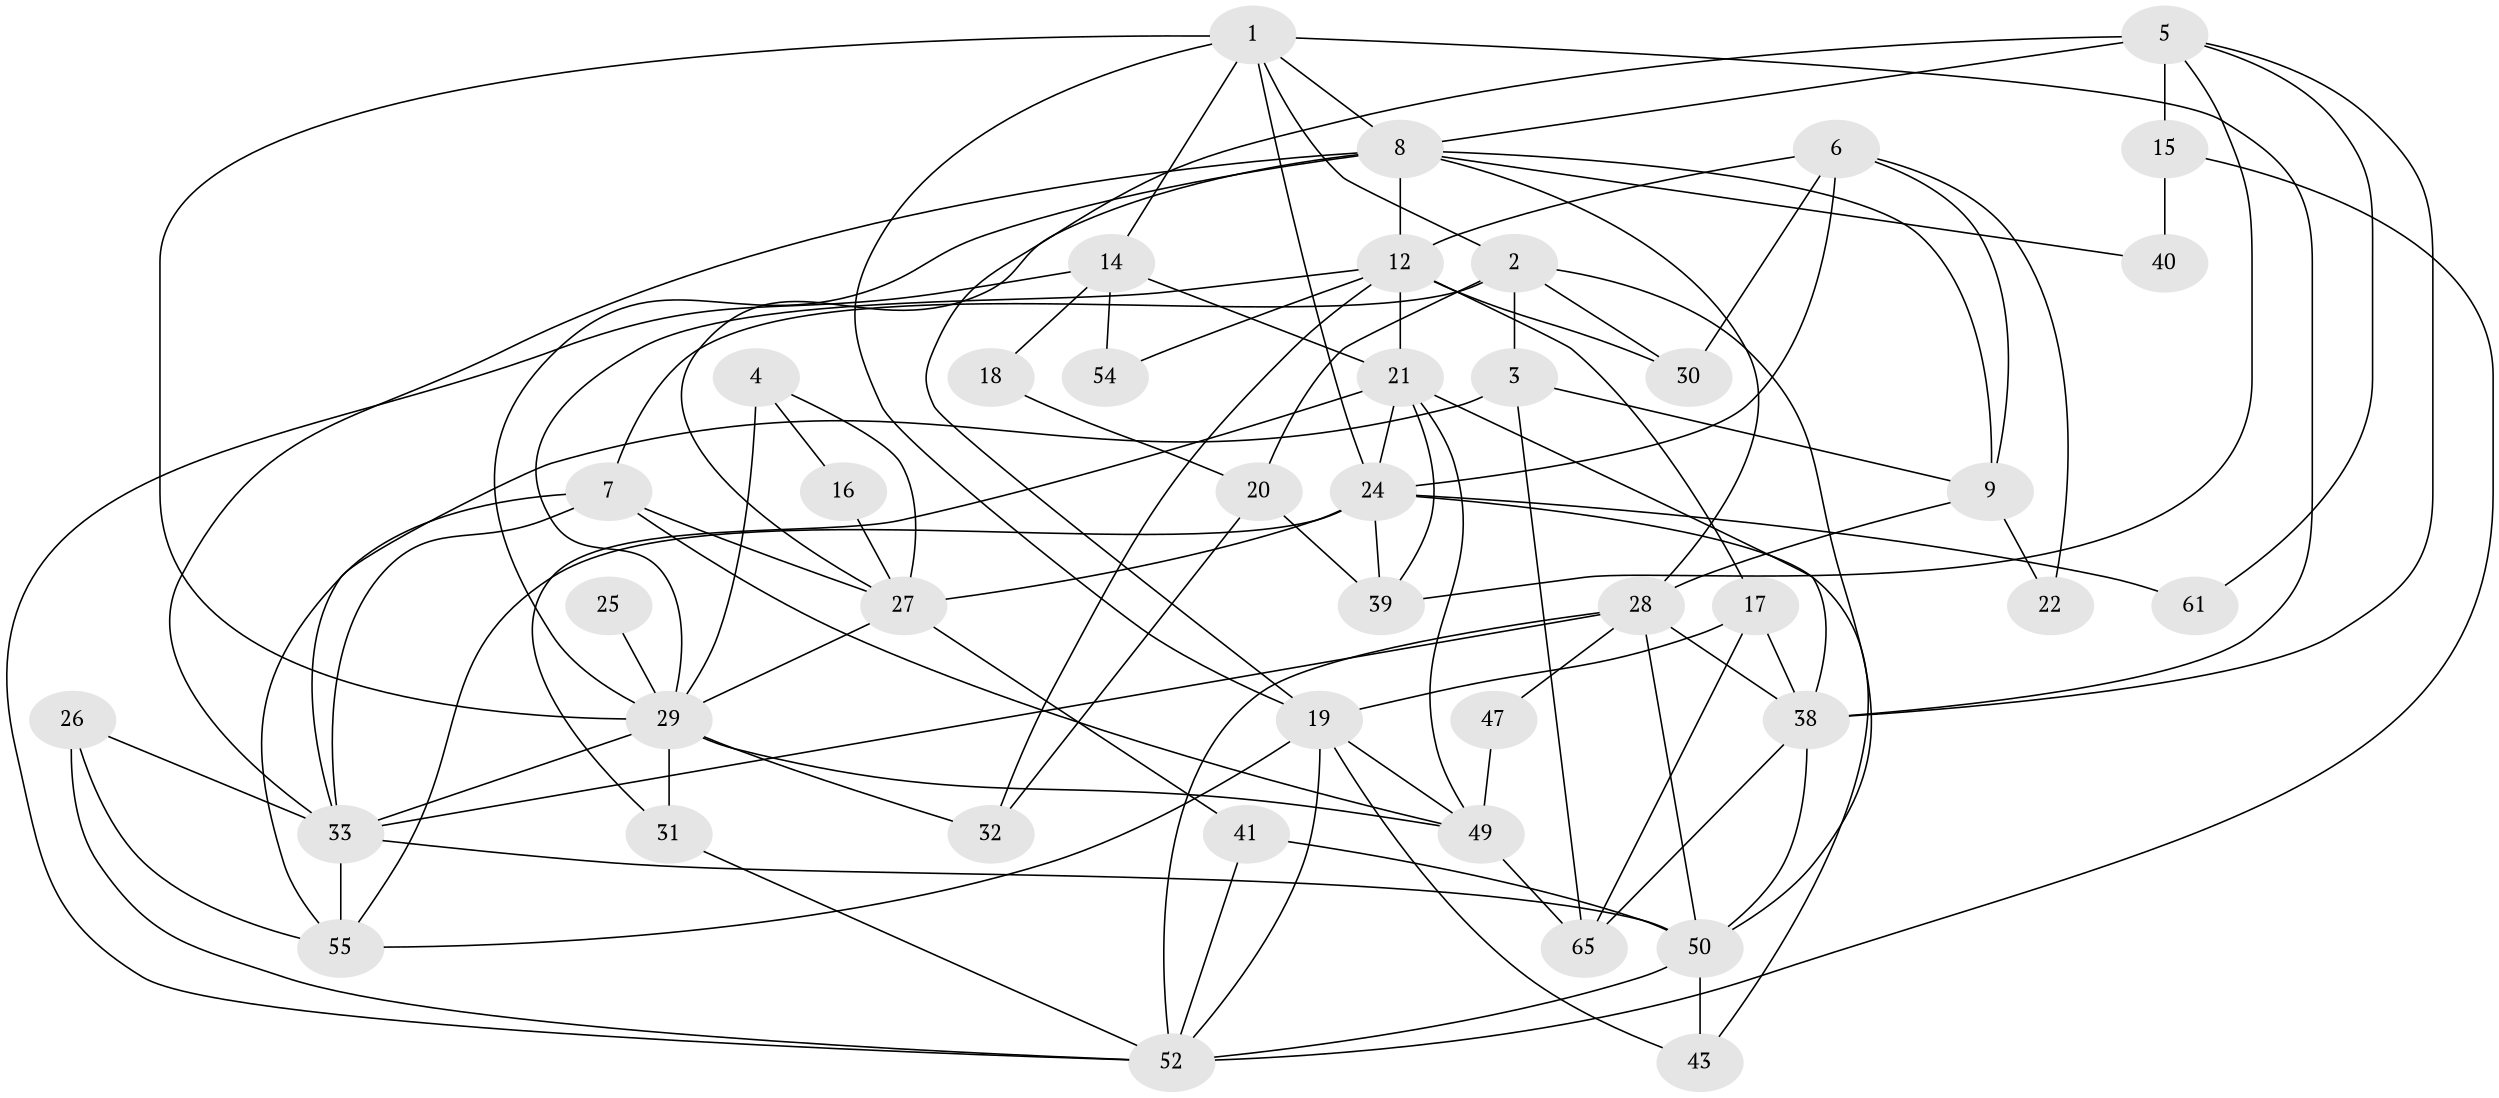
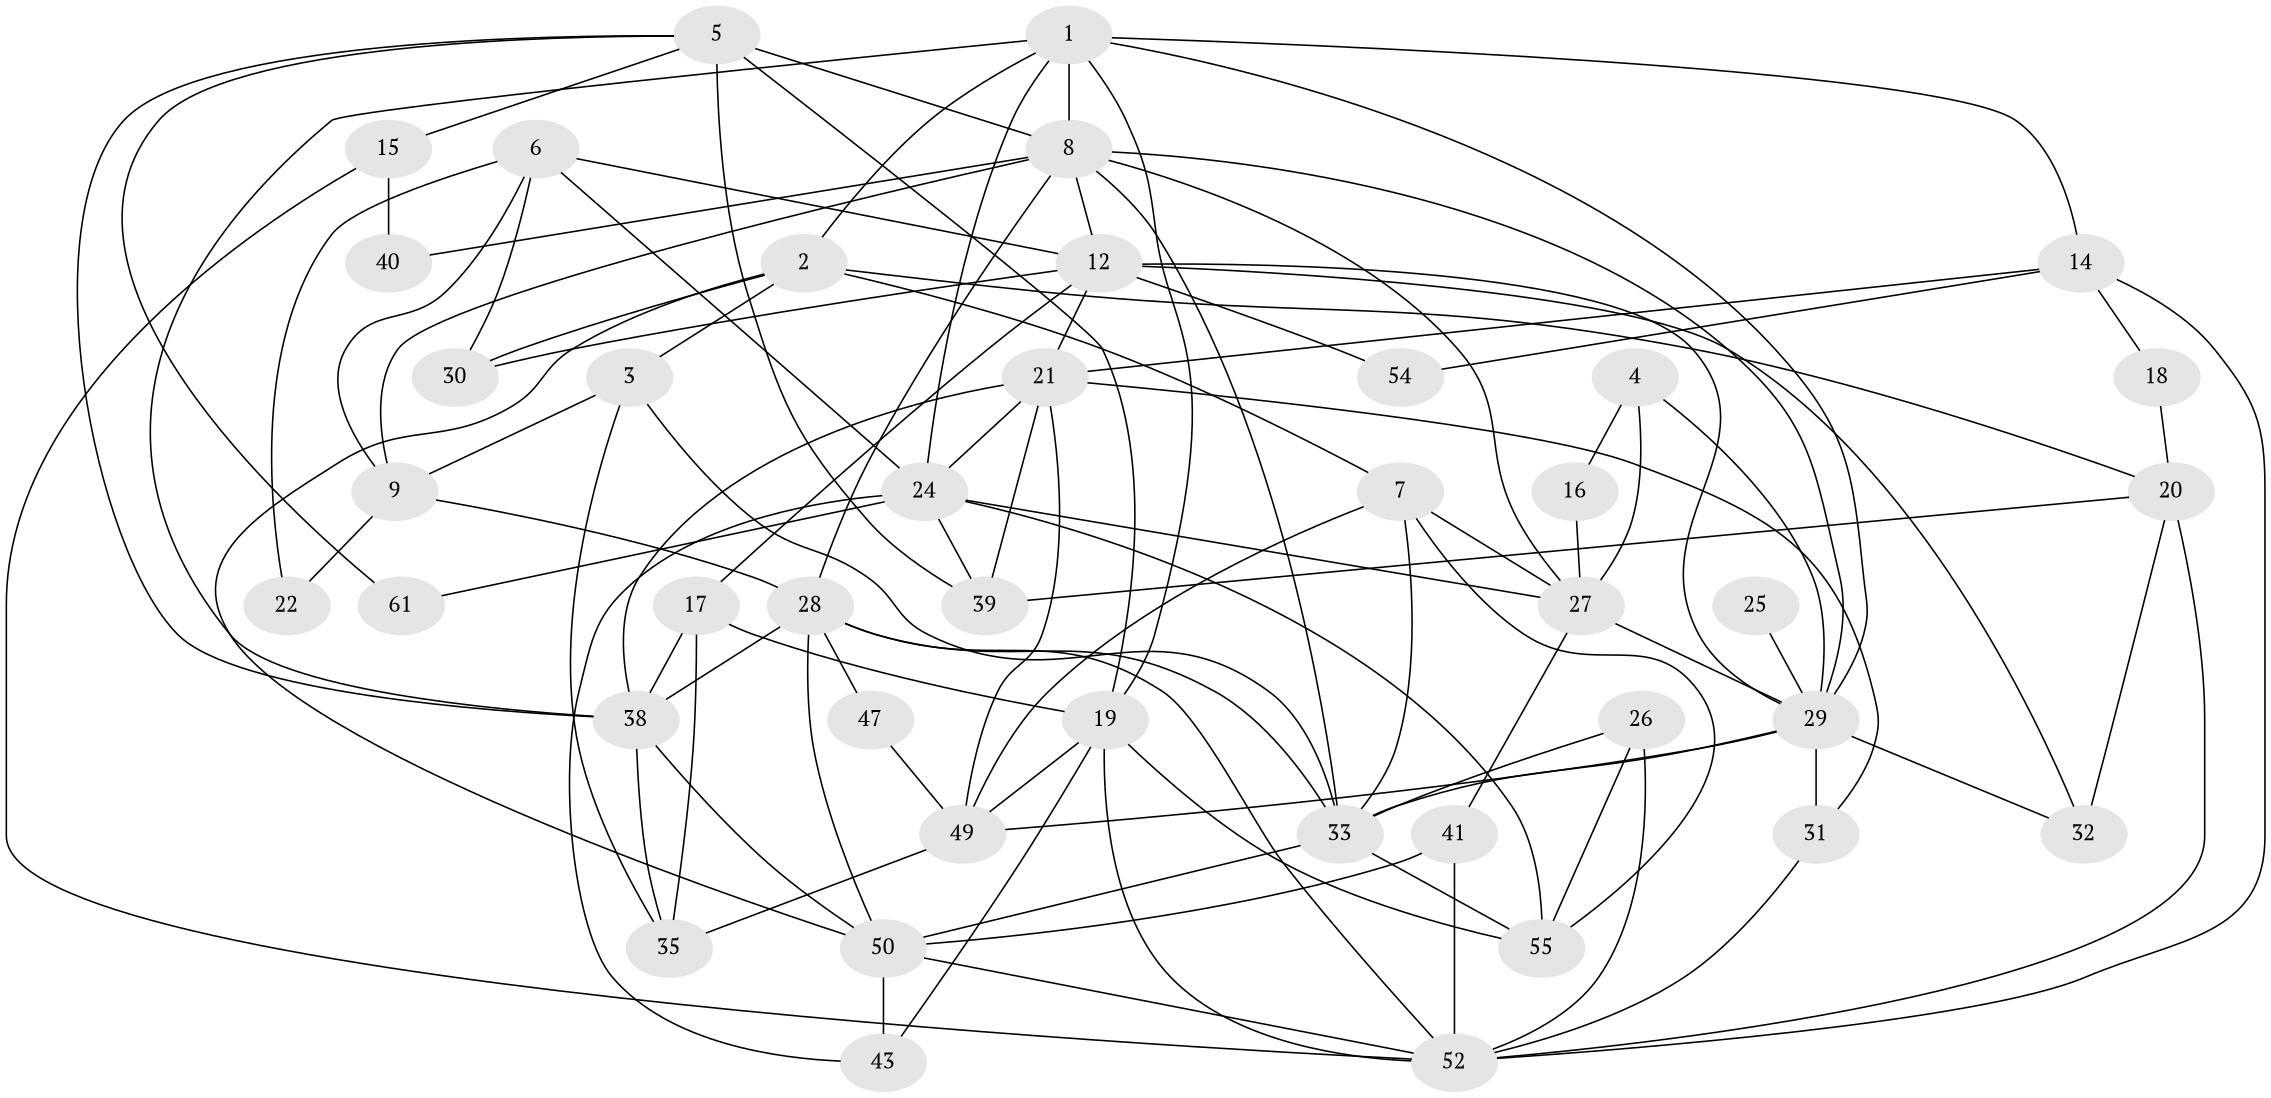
node "65": label "65" -> "35"
edge "20" -- "52": added
